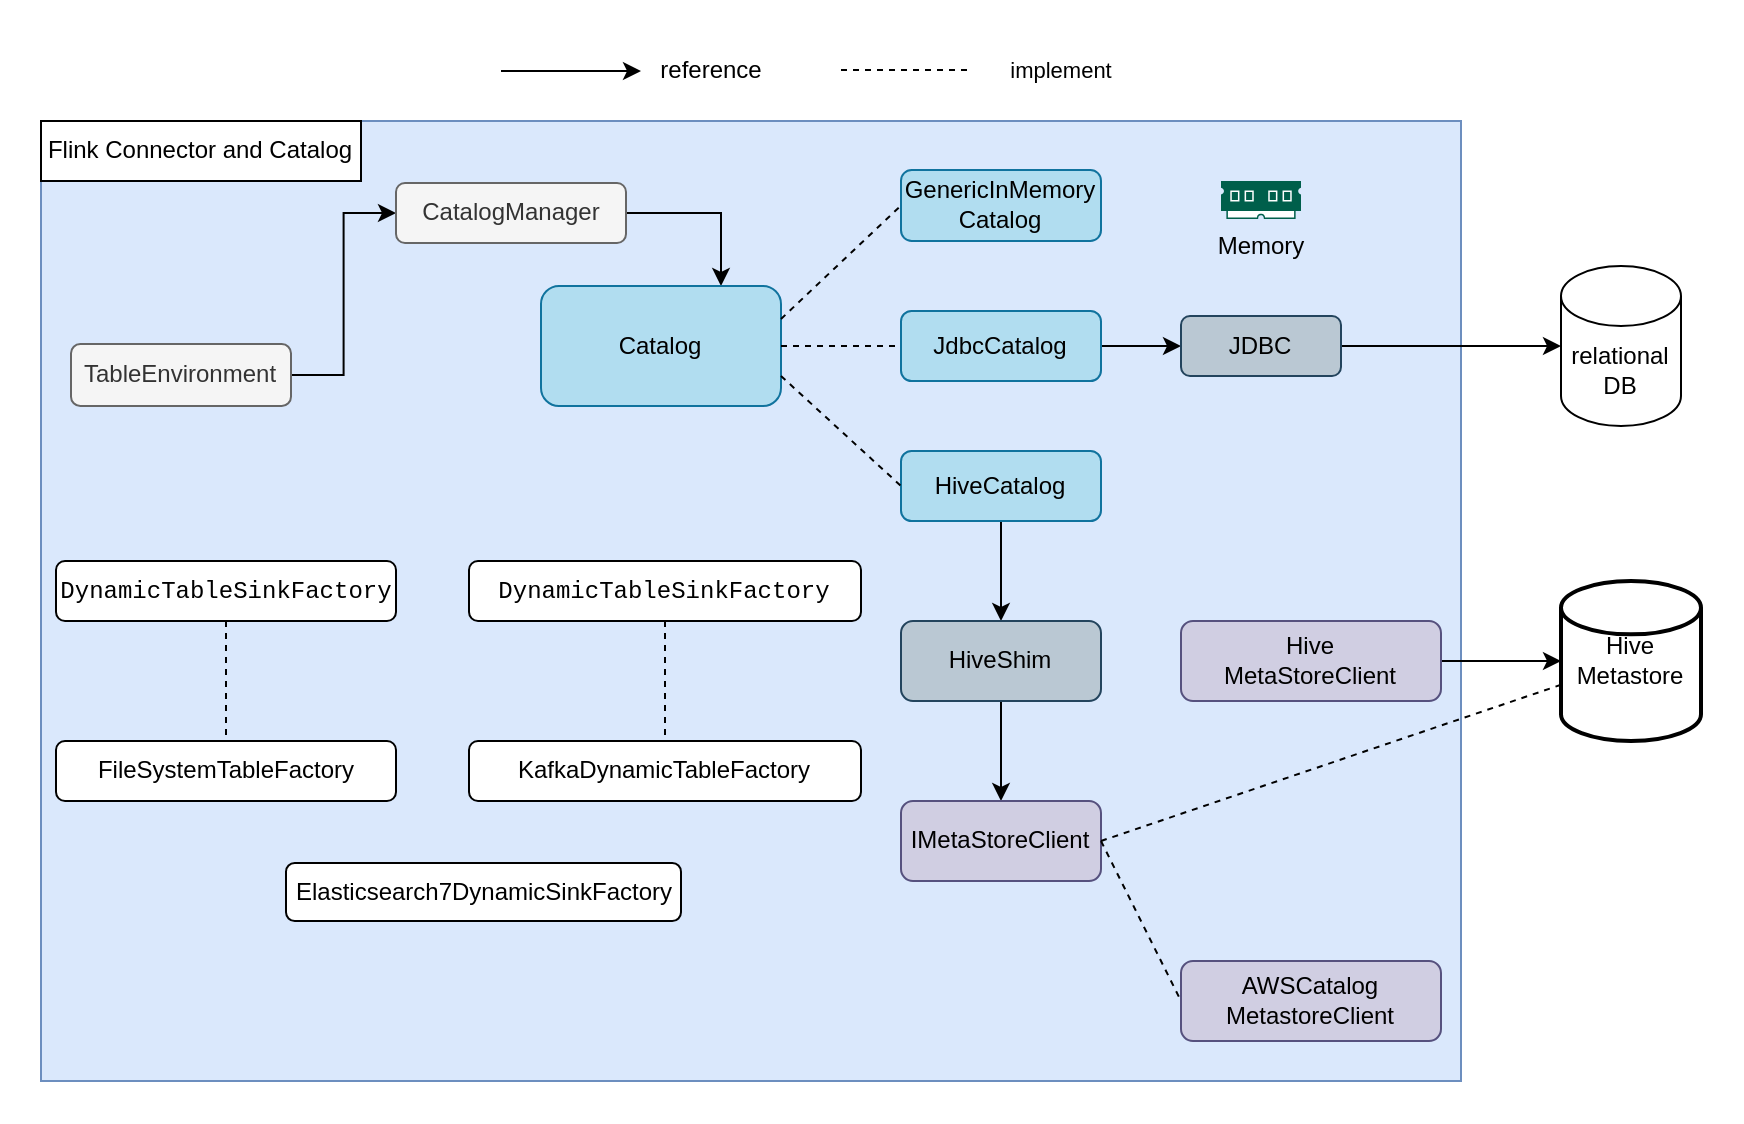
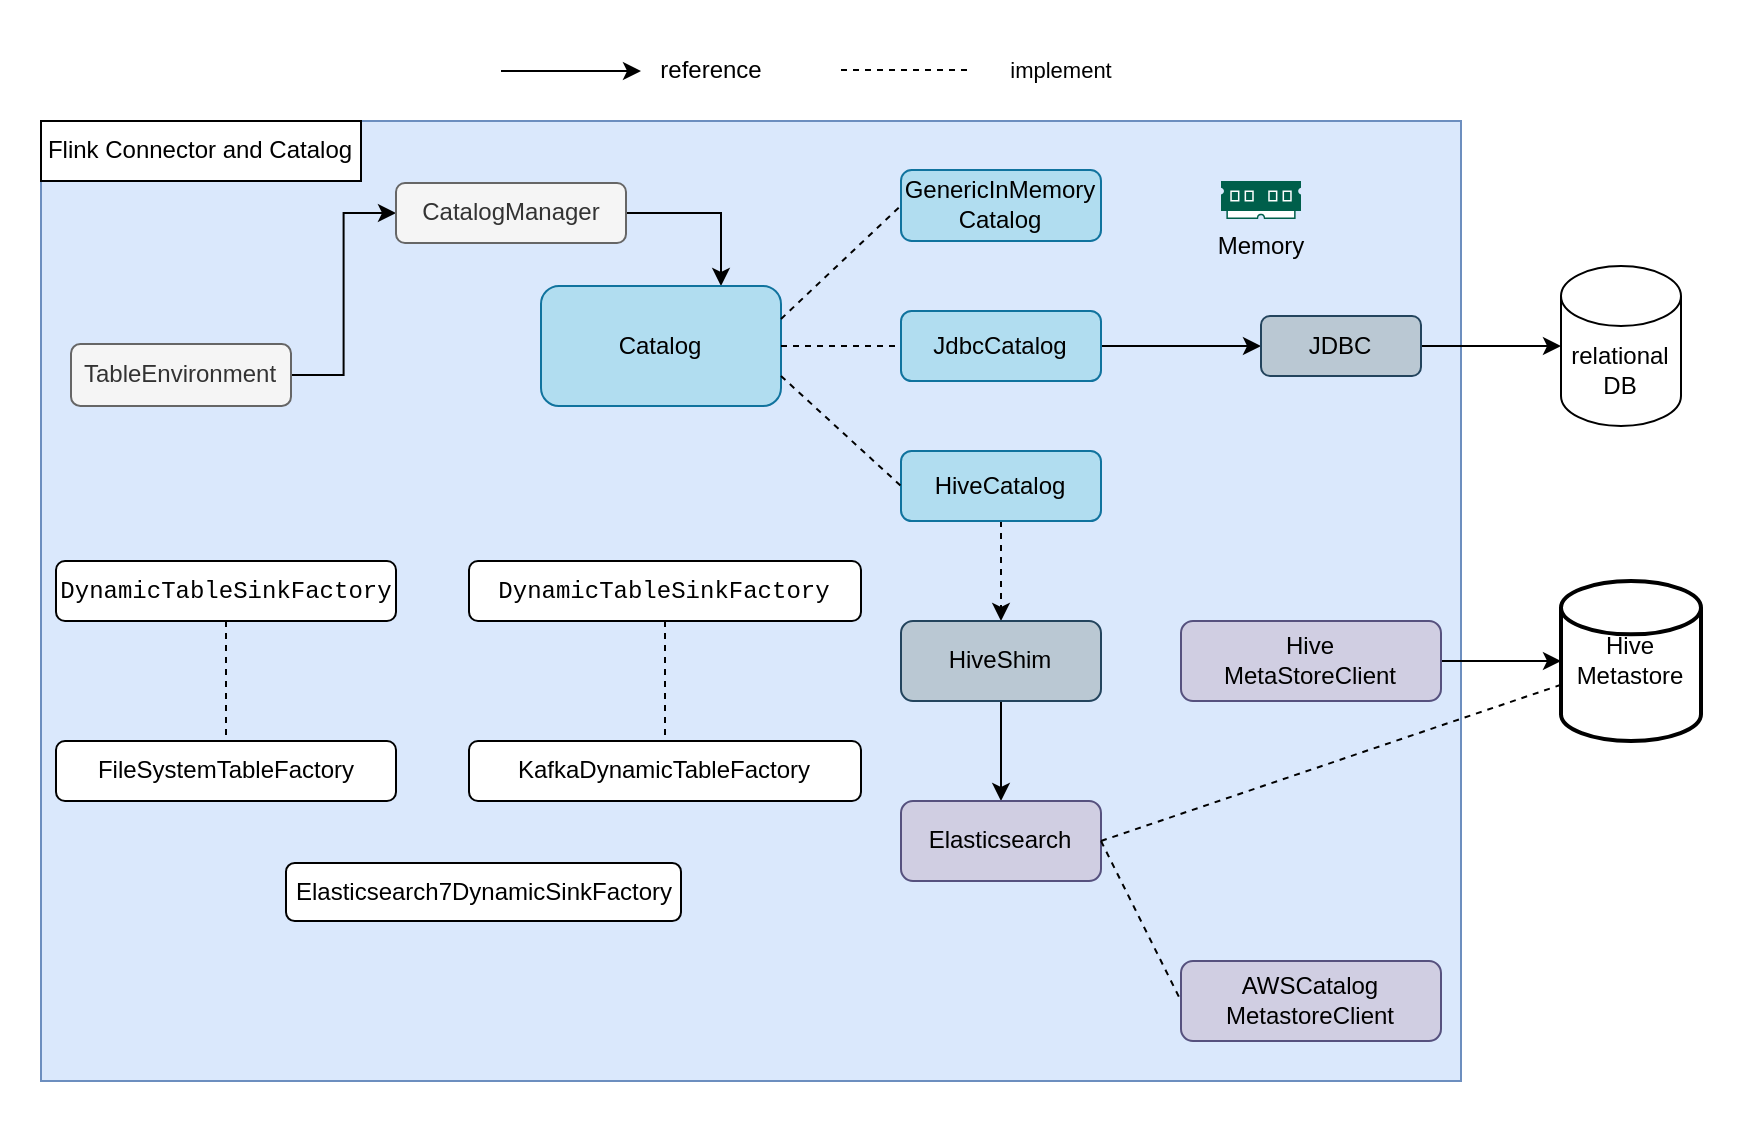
node "JDBC": moved (1261, 346) -> (1341, 346)
edge "HiveCatalog" -> "HiveShim": style solid -> dashed
node "IMetaStoreClient": label "IMetaStoreClient" -> "Elasticsearch"
